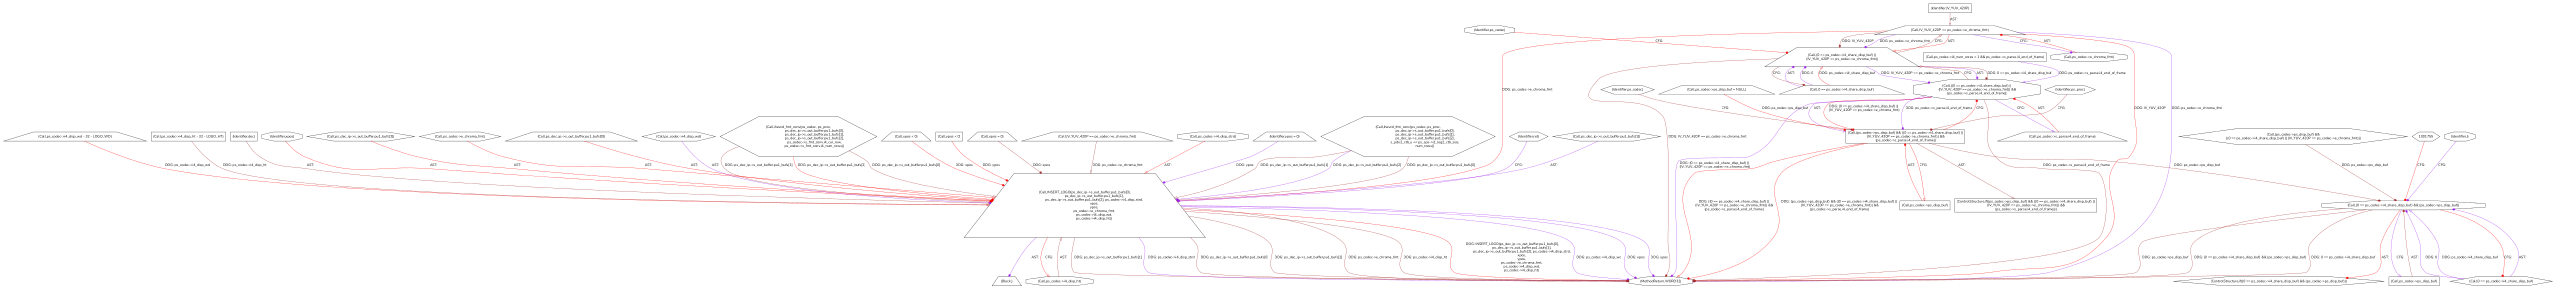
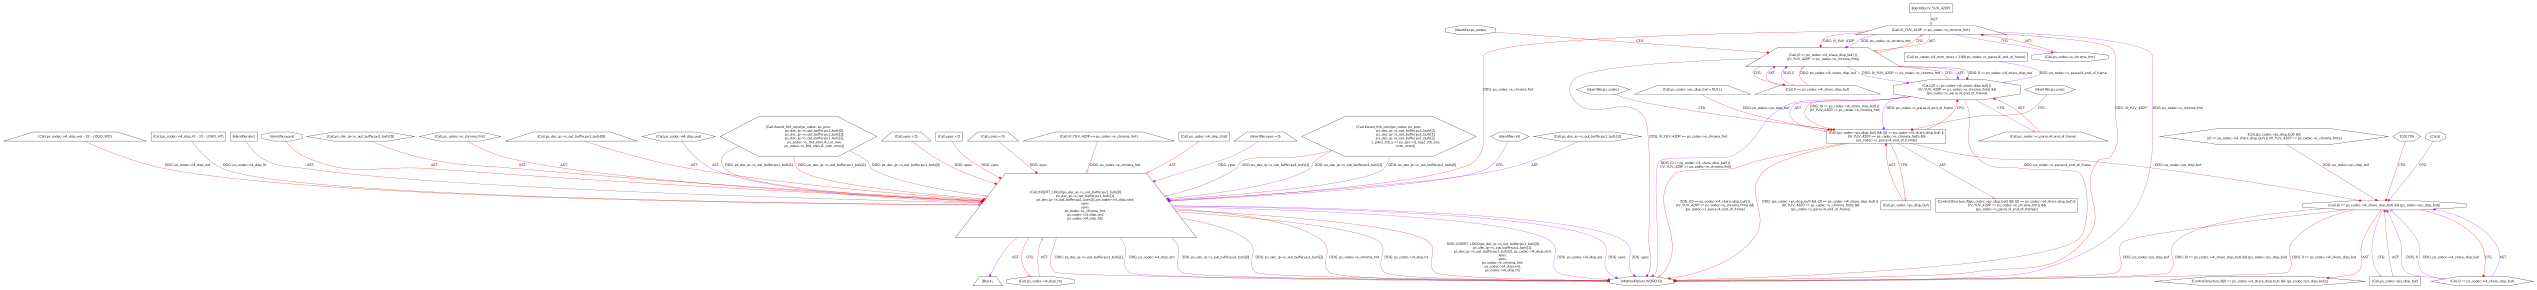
node "(Call,xpos = 0)": label "(Call,xpos = 0)" -> "(Call,cores = 0)"
node "(Call,ps_codec->i4_disp_strd)": shape octagon -> box
node "(Identifier,i)": label "(Identifier,i)" -> "(Call,i)"
